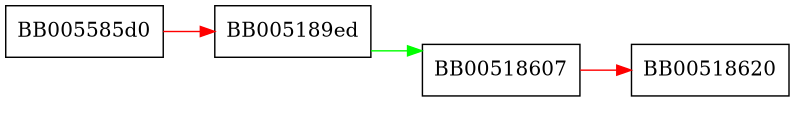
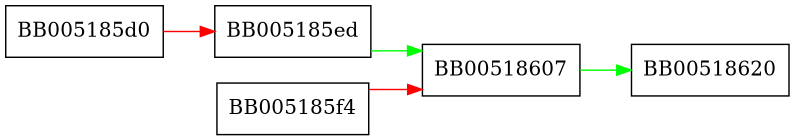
node "BB005585d0": label "BB005585d0" -> "BB005185d0"
node "BB005189ed": label "BB005189ed" -> "BB005185ed"
edge "BB00518607" -> "BB00518620": color red -> green
node "BB005185f4": added
